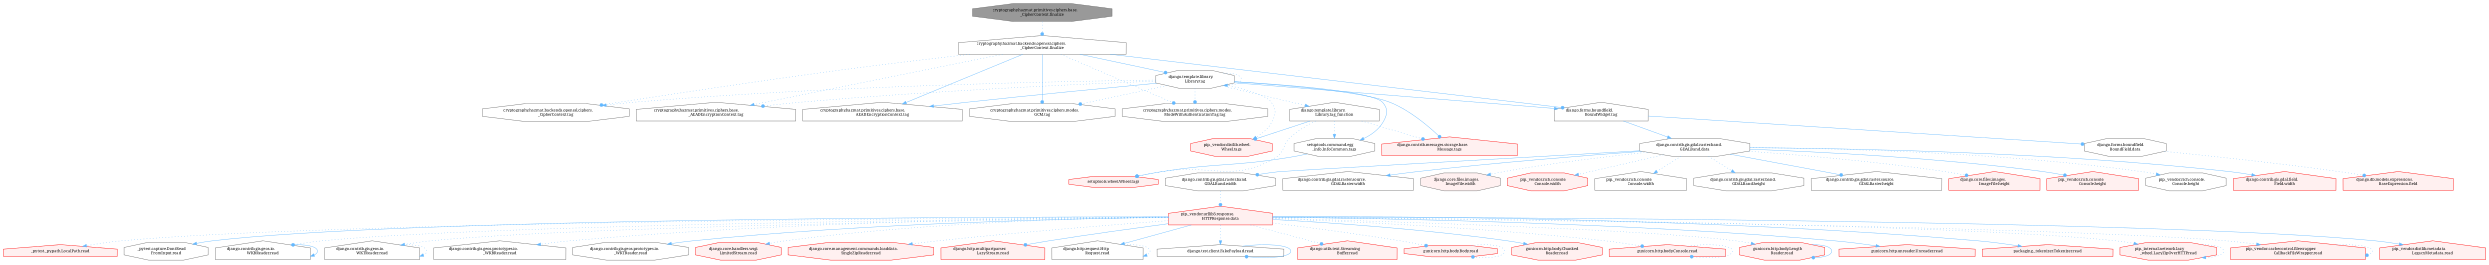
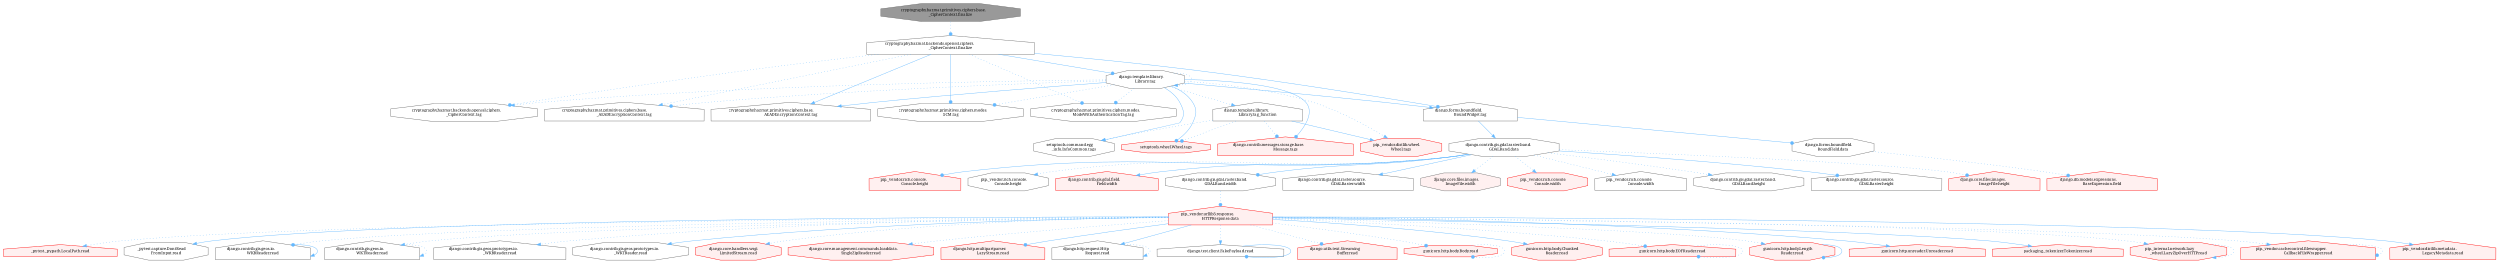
edge "django.template.library. Library.tag_function" -> "pip._vendor.distlib.wheel. Wheel.tags": arrowhead dot -> normal
edge "setuptools.command.egg _info.InfoCommon.tags" -> "setuptools.wheel.Wheel.tags": now "django.template.library. Library.tag" -> "setuptools.wheel.Wheel.tags"
node "gunicorn.http.body.Console.read": label "gunicorn.http.body.Console.read" -> "gunicorn.http.body.EOFReader.read"
